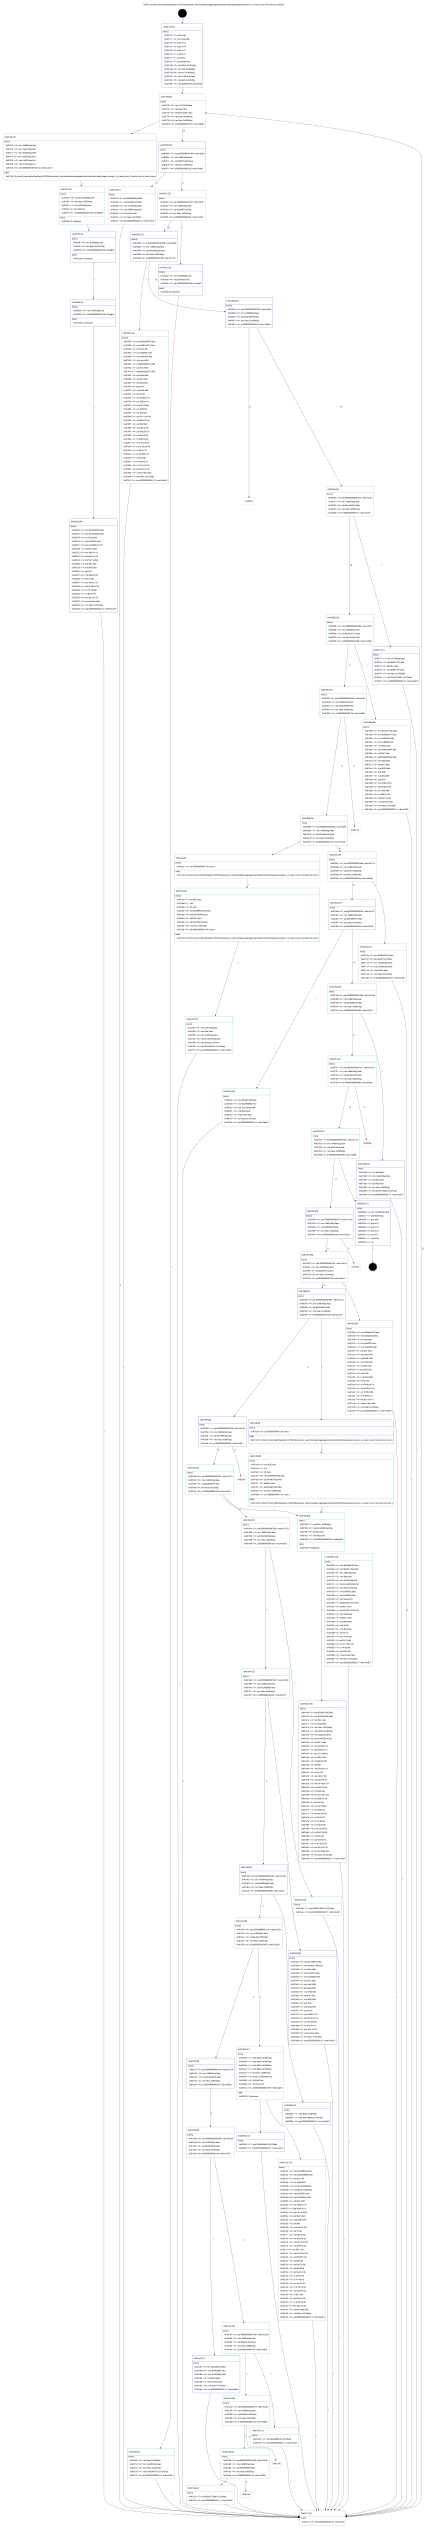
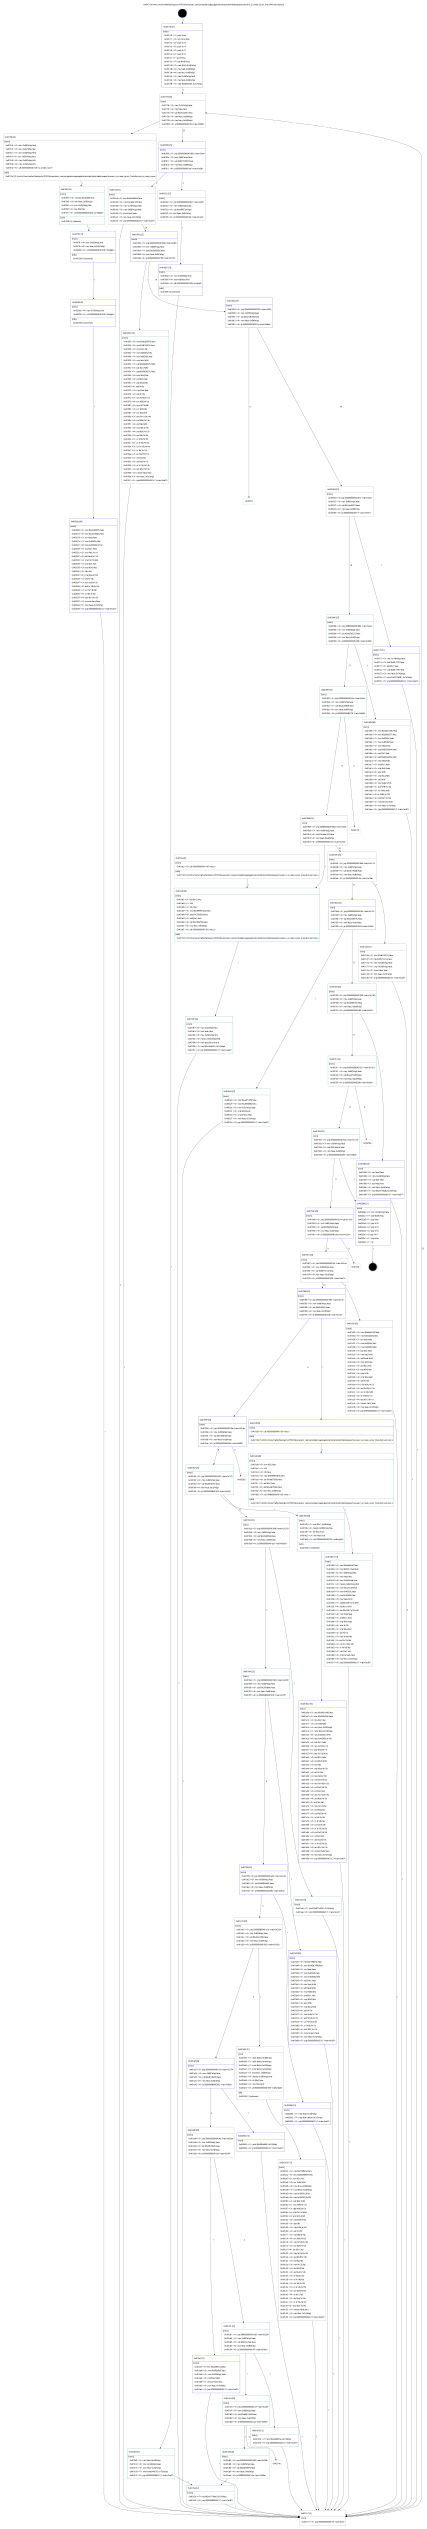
edge "0x401822 [25]" -> "0x40183b [25]": now "0x401eaf [27]" -> "0x40183b [25]"
edge "0x4018b8 [25]" -> "0x401eca [5]": now "0x4018b8 [25]" -> "0x401ecf [40]"
edge "0x401cdd [40]" -> "0x401df3 [23]": now "0x401cdd [40]" -> "0x401d05 [113]"
edge "0x401b92 [51]" -> "0x402062 [12]": now "0x401a2f [25]" -> "0x402062 [12]"
node "0x401aac": removed
edge "0x401b0f [21]" -> "0x4021c7 [5]": now "0x401b0f [21]" -> "0x401c5e [12]"
